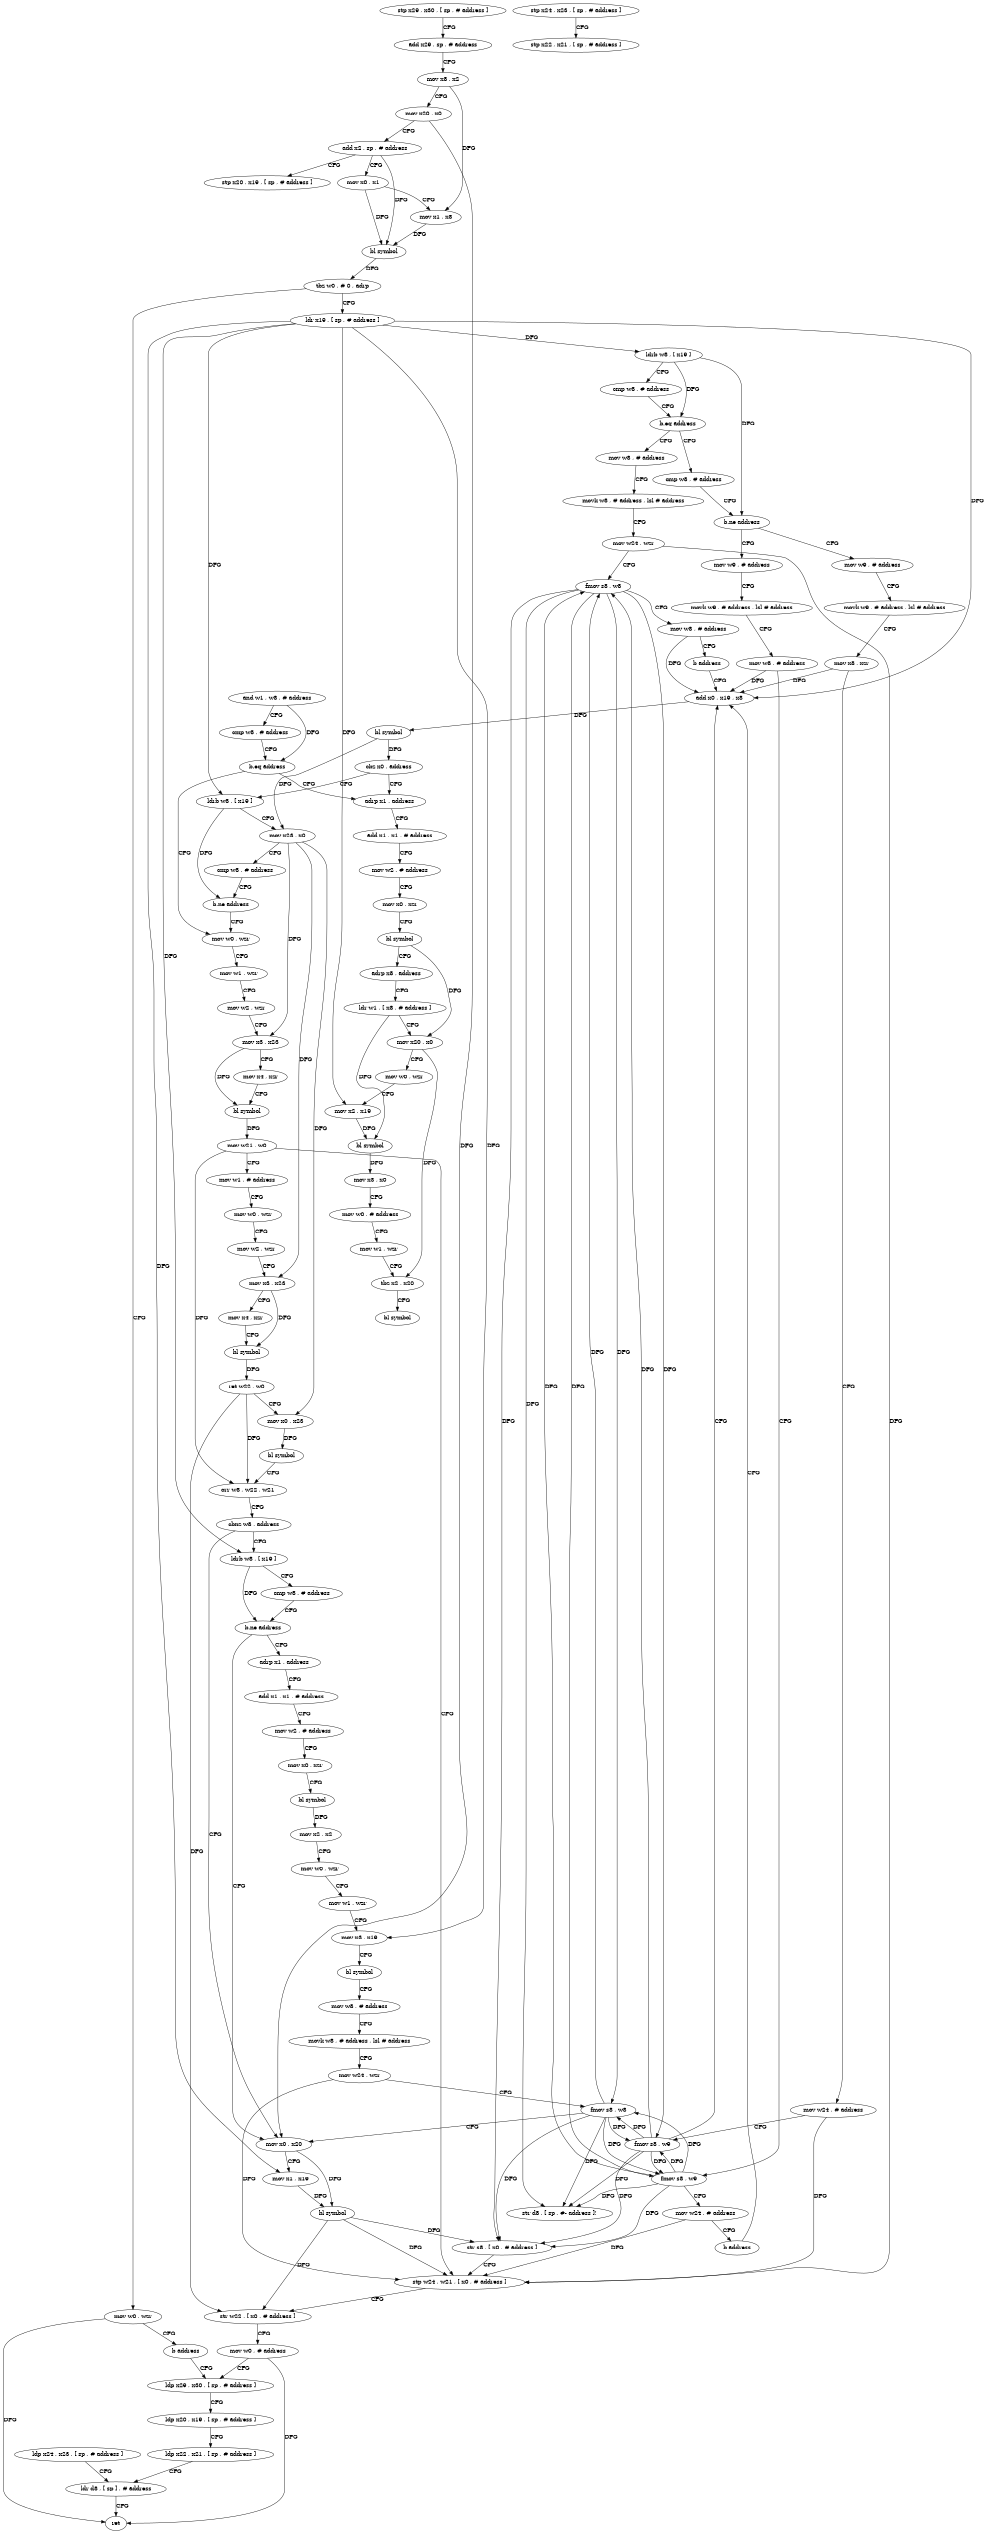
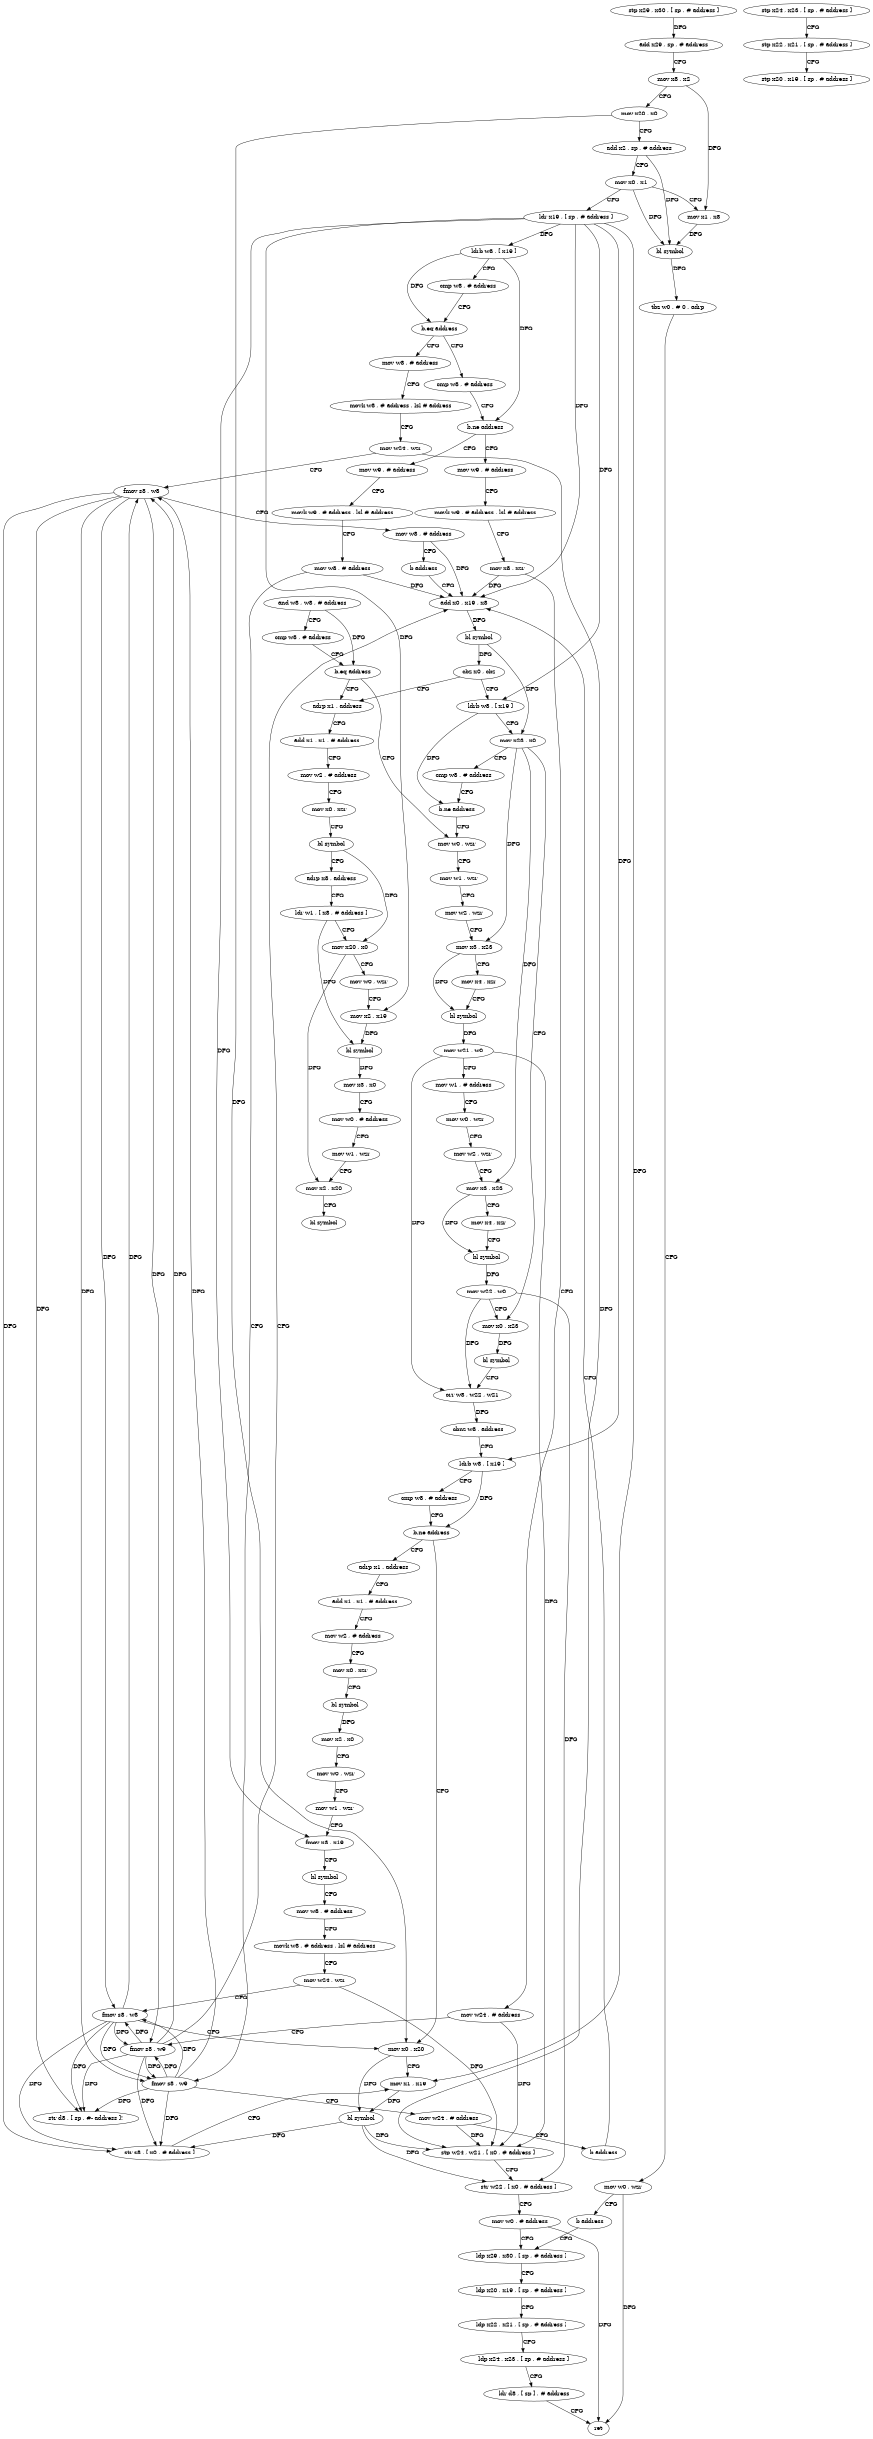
edge "stp x29 , x30 , [ sp , # address ]" -> "add x29 , sp , # address": label "CFG" -> "DFG"
edge "add x2 , sp , # address" -> "stp x20 , x19 , [ sp , # address ]": now "stp x22 , x21 , [ sp , # address ]" -> "stp x20 , x19 , [ sp , # address ]"
edge "tbz w0 , # 0 , adrp" -> "ldr x19 , [ sp , # address ]": now "mov x0 , x1" -> "ldr x19 , [ sp , # address ]"
node "and w1 , w8 , # address": label "and w1 , w8 , # address" -> "and w8 , w8 , # address"
node "cbz x0 , address": label "cbz x0 , address" -> "cbz x0 , cbz"
edge "mov x23 , x0" -> "mov x0 , x23": label "DFG" -> "CFG"
node "tbz x2 , x20": label "tbz x2 , x20" -> "mov x2 , x20"
node "ret w22 , w0": label "ret w22 , w0" -> "mov w22 , w0"
edge "orr w8 , w22 , w21" -> "cbnz w8 , address": label "CFG" -> "DFG"
edge "mov w21 , w0" -> "stp w24 , w21 , [ x0 , # address ]": label "CFG" -> "DFG"
edge "cbnz w8 , address" -> "mov x0 , x20": removed, label "CFG"
node "mov x2 , x2": label "mov x2 , x2" -> "mov x2 , x0"
node "mov x3 , x19": label "mov x3 , x19" -> "fmov x3 , x19"
edge "str s8 , [ x0 , # address ]" -> "stp w24 , w21 , [ x0 , # address ]": now "str s8 , [ x0 , # address ]" -> "mov x1 , x19"
edge "ldp x22 , x21 , [ sp , # address ]" -> "ldr d8 , [ sp ] , # address": now "ldp x22 , x21 , [ sp , # address ]" -> "ldp x24 , x23 , [ sp , # address ]"
